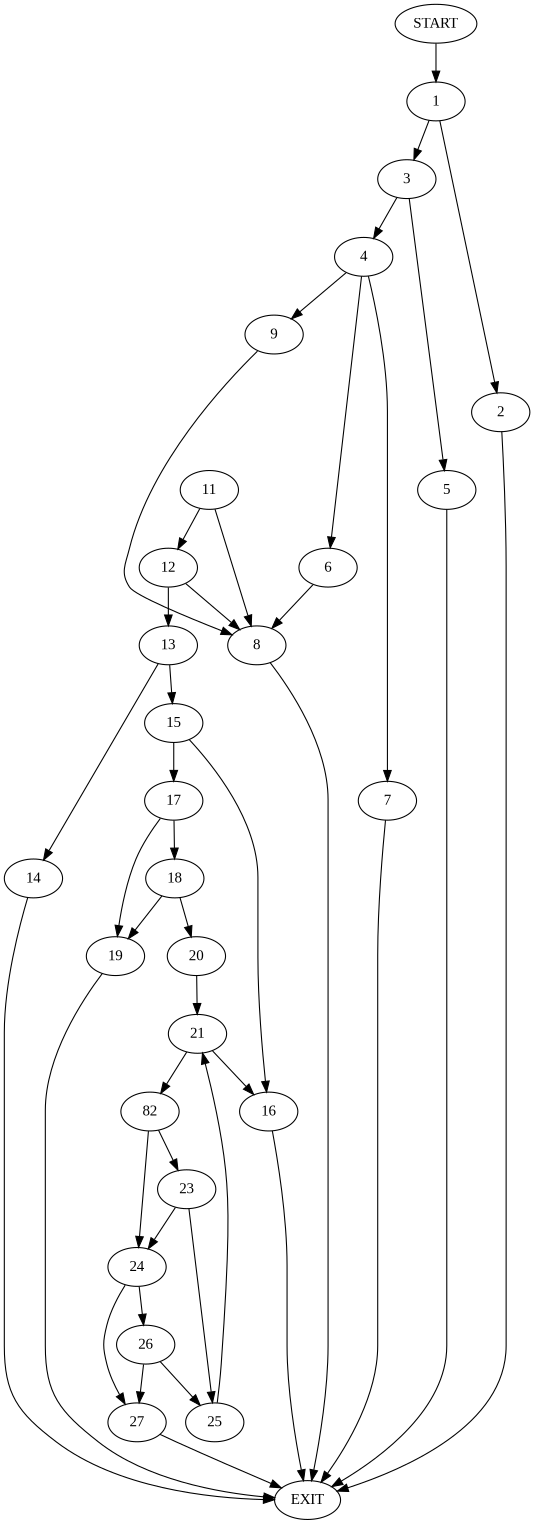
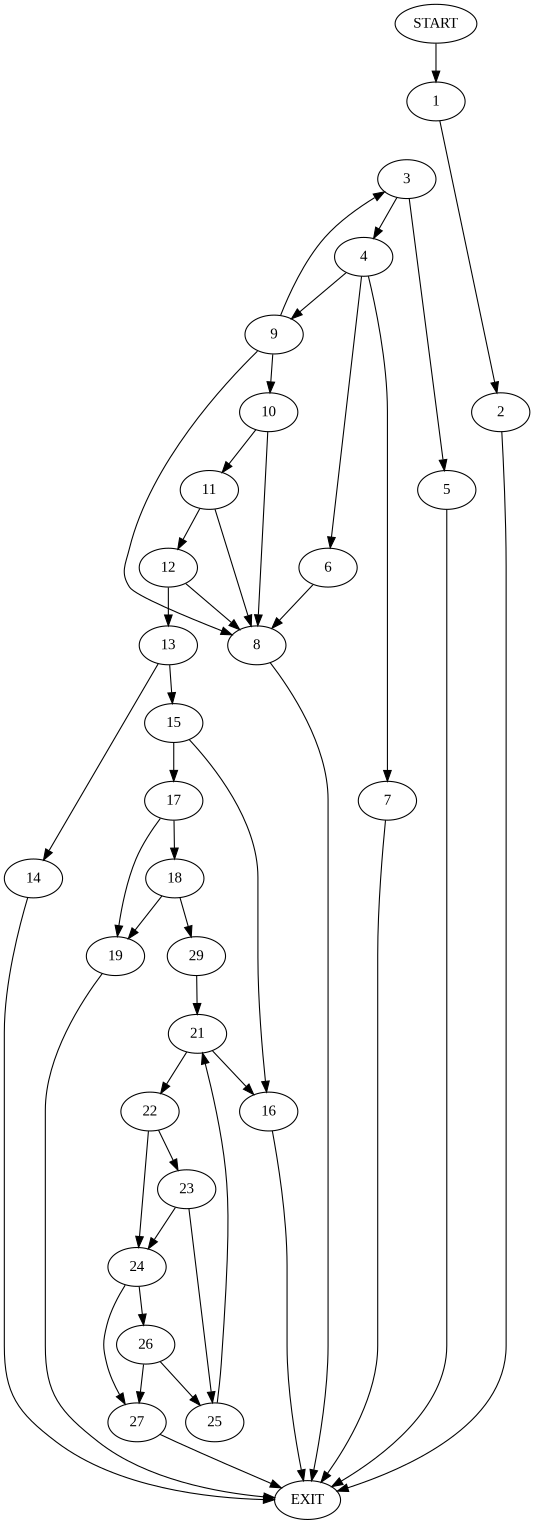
edge "1" -> "3": now "9" -> "3"
node "10": added
node "20": label "20" -> "29"
node "82": label "82" -> "22"
